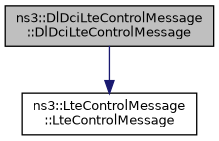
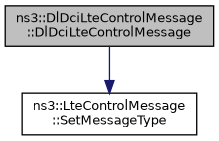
node "ns3::LteControlMessage ::LteControlMessage": label "ns3::LteControlMessage ::LteControlMessage" -> "ns3::LteControlMessage ::SetMessageType"
